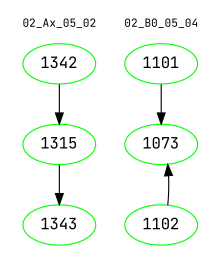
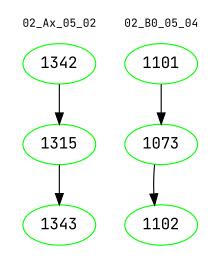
edge "1102" -> "1073": reversed
